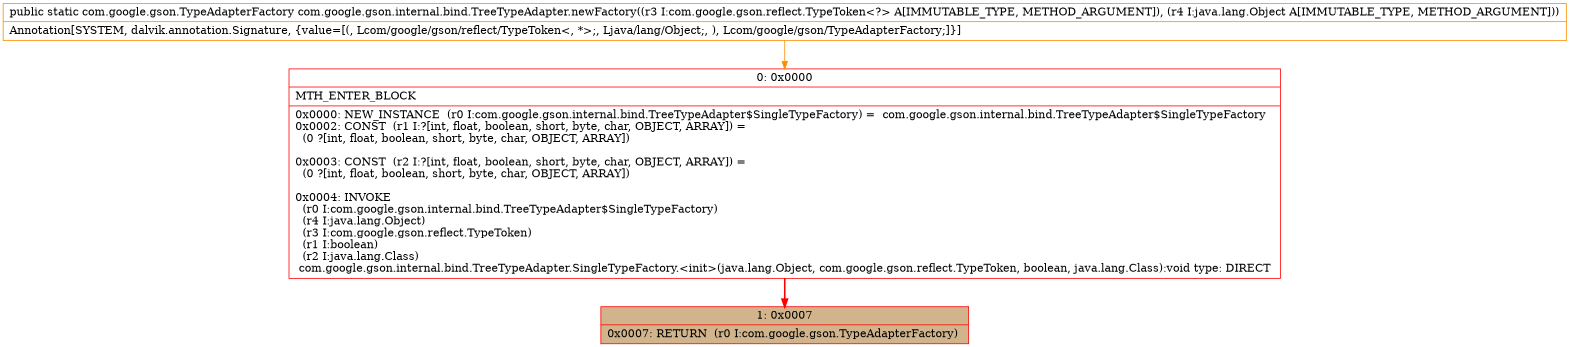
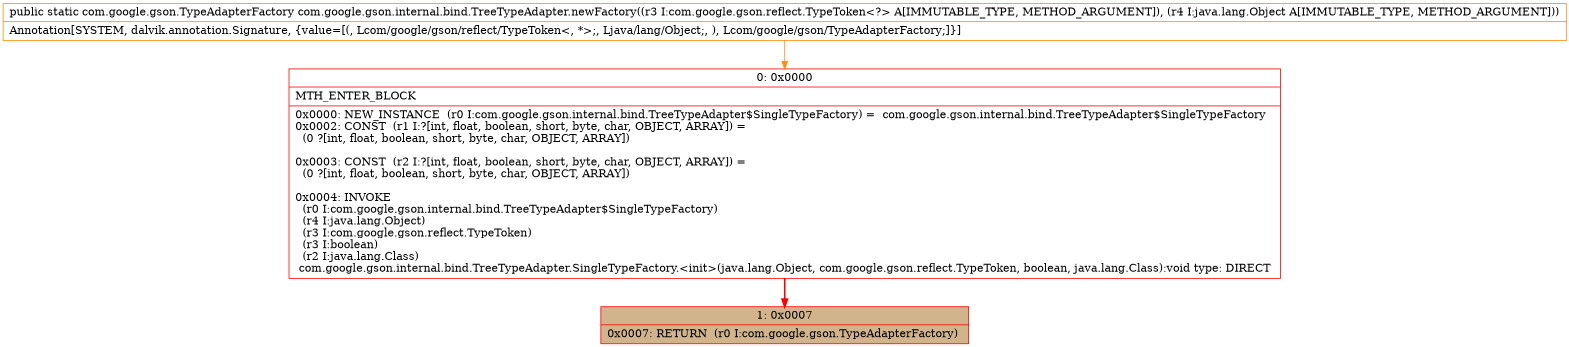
node "0: 0x0000": text "(r1 I:boolean)" -> "(r3 I:boolean)"
